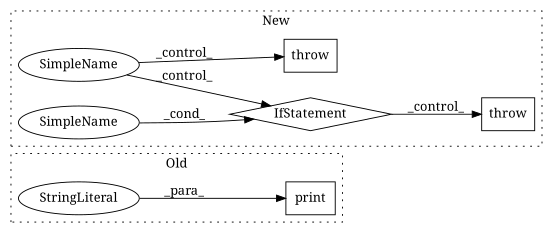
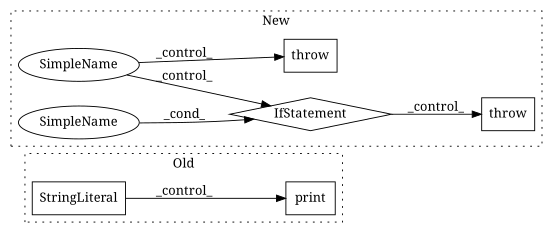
edge "StringLiteral" -> "print": label "_para_" -> "_control_"
node "StringLiteral": shape ellipse -> box
